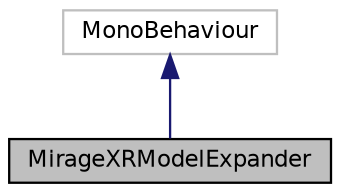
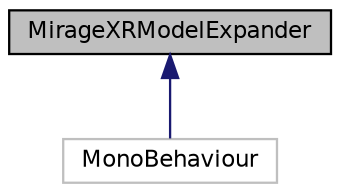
edge "MirageXRModelExpander" -> "MonoBehaviour": reversed
